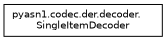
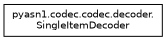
node "pyasn1.codec.der.decoder. SingleItemDecoder": label "pyasn1.codec.der.decoder. SingleItemDecoder" -> "pyasn1.codec.codec.decoder. SingleItemDecoder"
